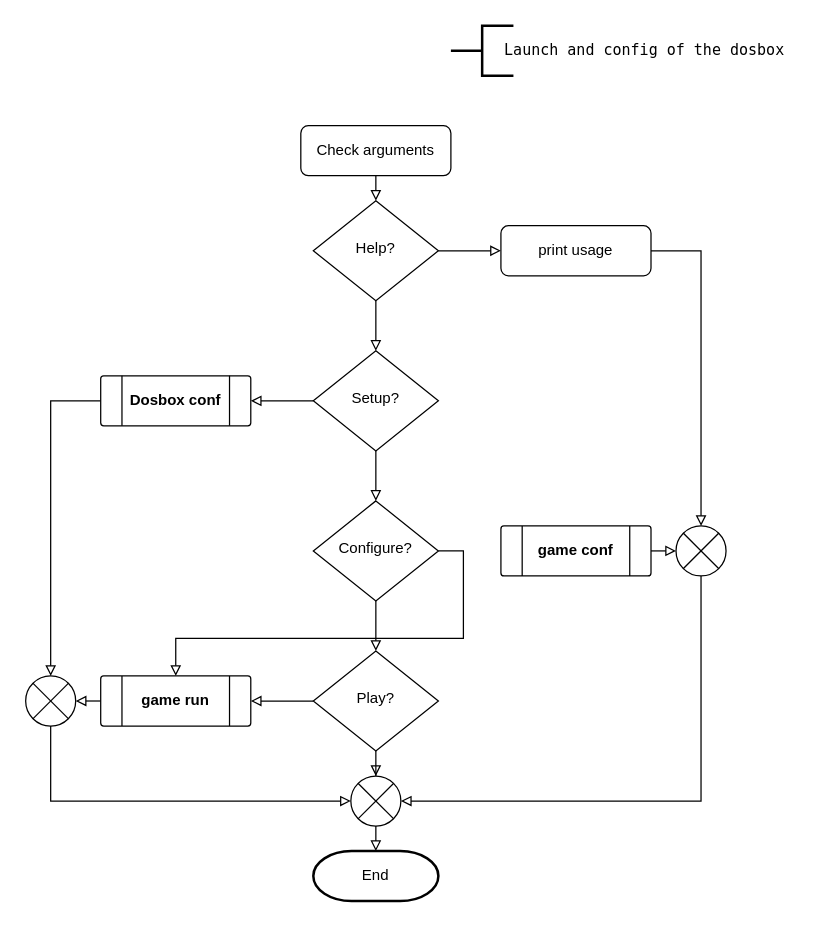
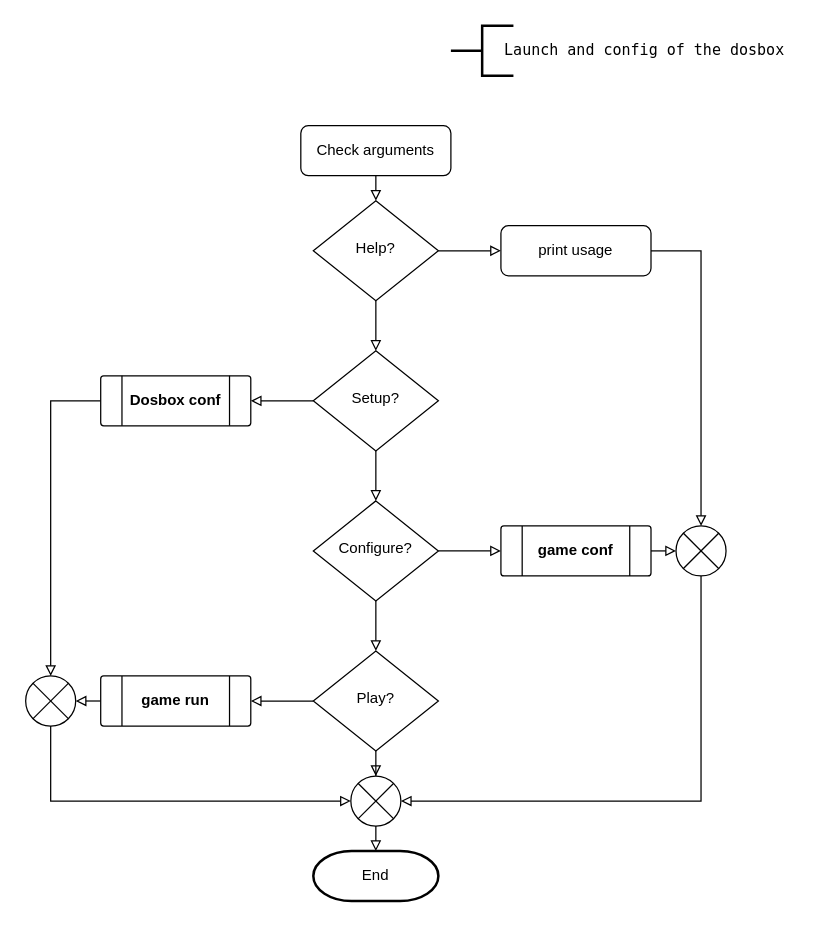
edge "Configure?" -> "game run": now "Configure?" -> "game conf"
